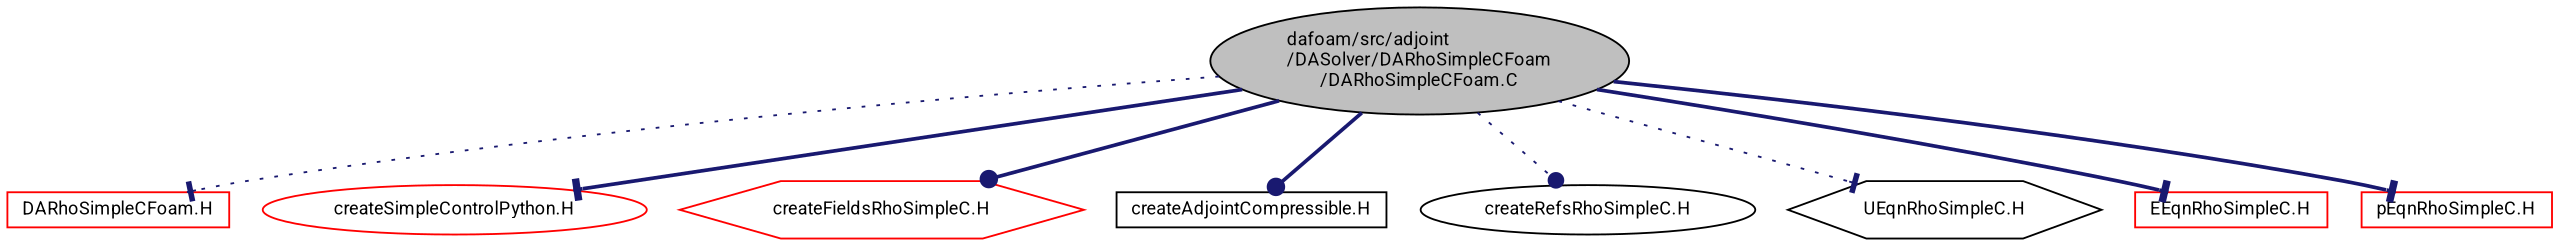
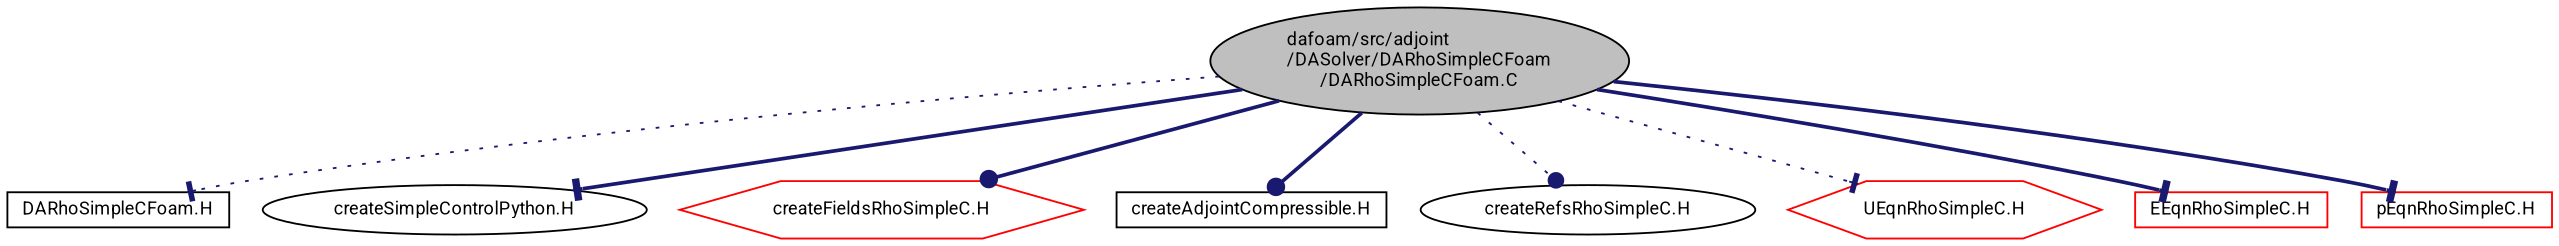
node "DARhoSimpleCFoam.H": color red -> black
node "createSimpleControlPython.H": color red -> black
node "UEqnRhoSimpleC.H": color black -> red
